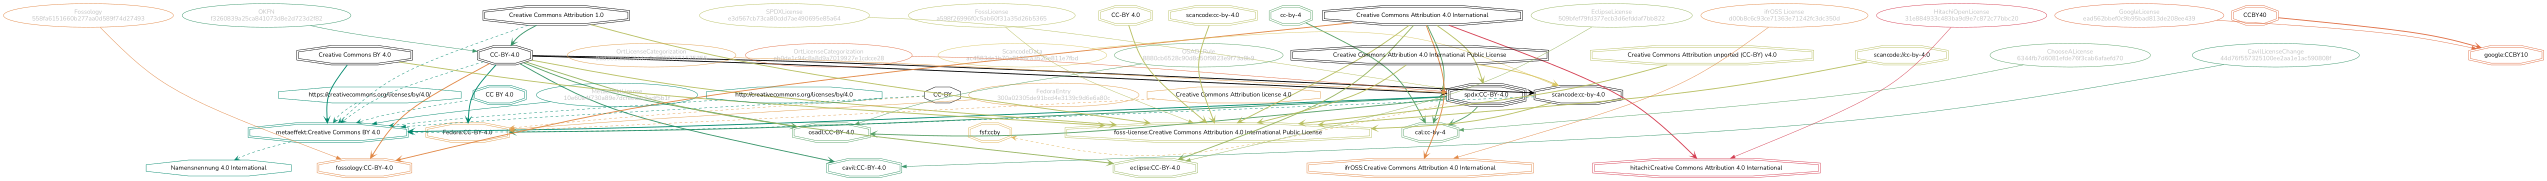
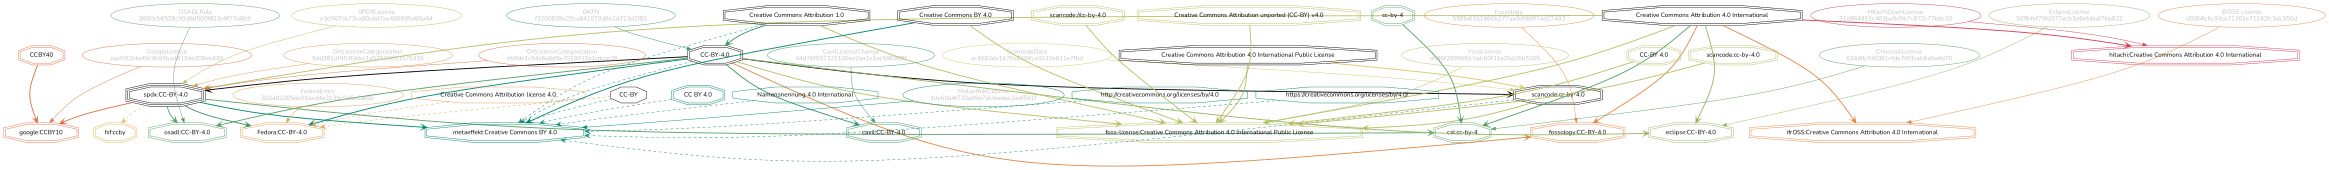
edge "CC-BY" -> "metaeffekt:Creative Commons BY 4.0": arrowhead normal -> vee
edge "spdx:CC-BY-4.0" -> "google:CCBY10": added
edge "metaeffekt:Creative Commons BY 4.0" -> "Namensnennung 4.0 International": reversed
